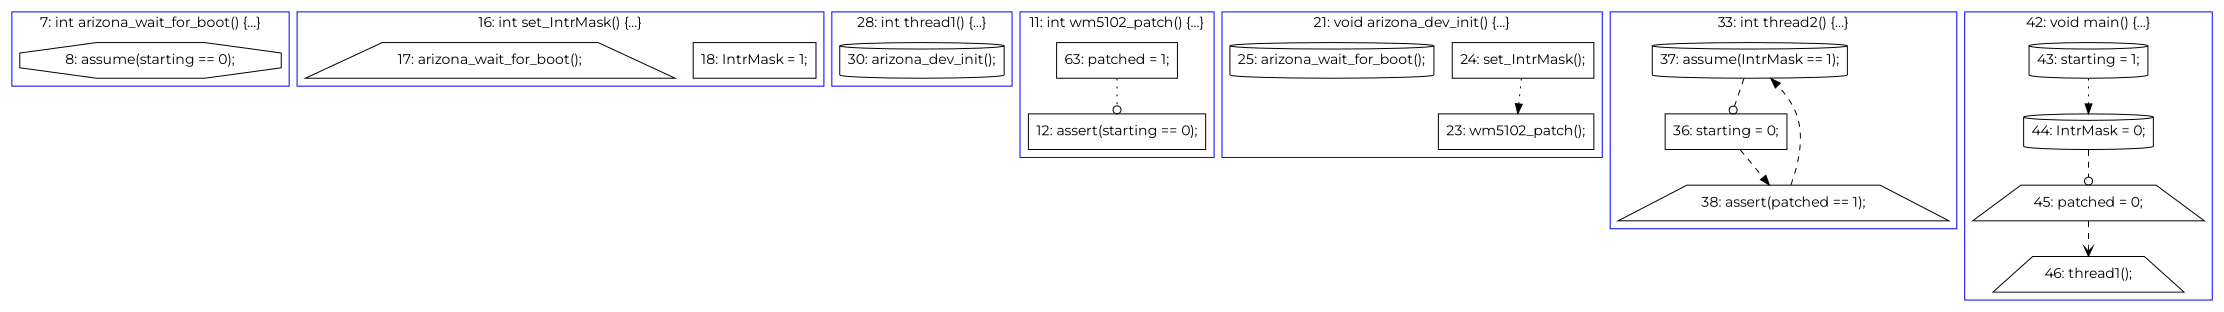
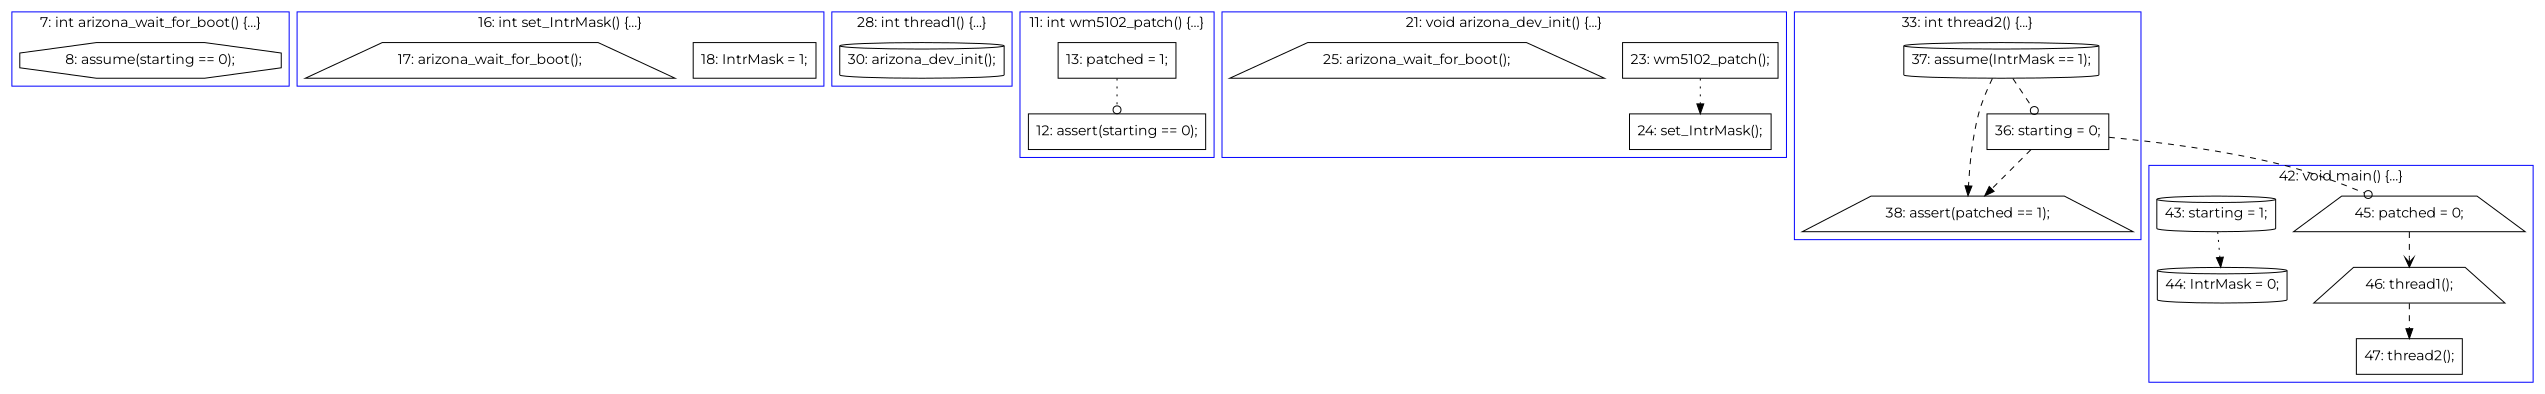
node "63: patched = 1;": label "63: patched = 1;" -> "13: patched = 1;"
node "25: arizona_wait_for_boot();": shape cylinder -> trapezium
edge "24: set_IntrMask();" -> "23: wm5102_patch();": reversed
edge "38: assert(patched == 1);" -> "37: assume(IntrMask == 1);": reversed
edge "44: IntrMask = 0;" -> "45: patched = 0;": now "36: starting = 0;" -> "45: patched = 0;"
node "47: thread2();": added
